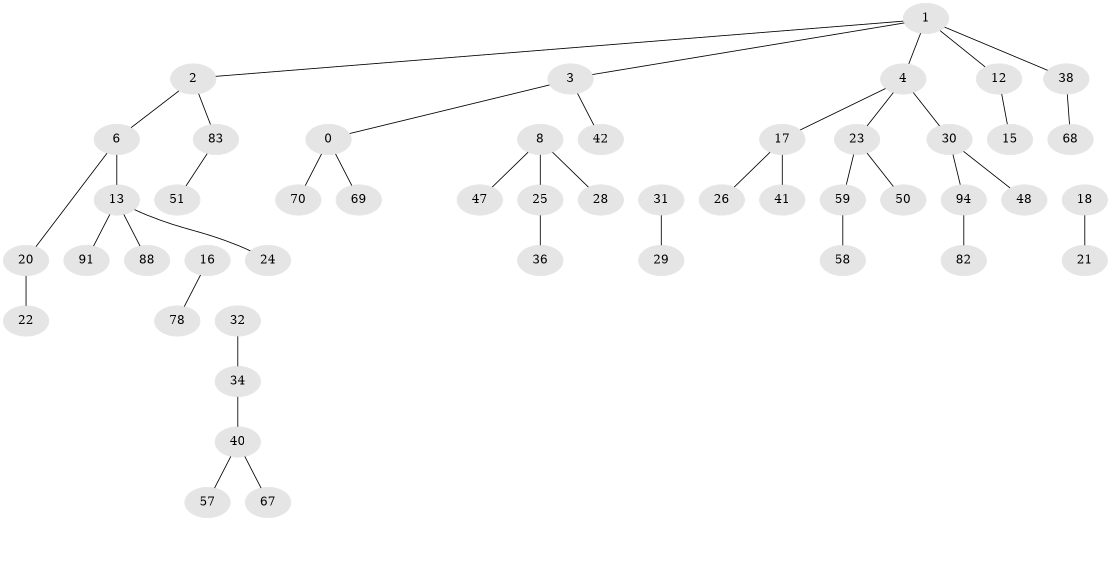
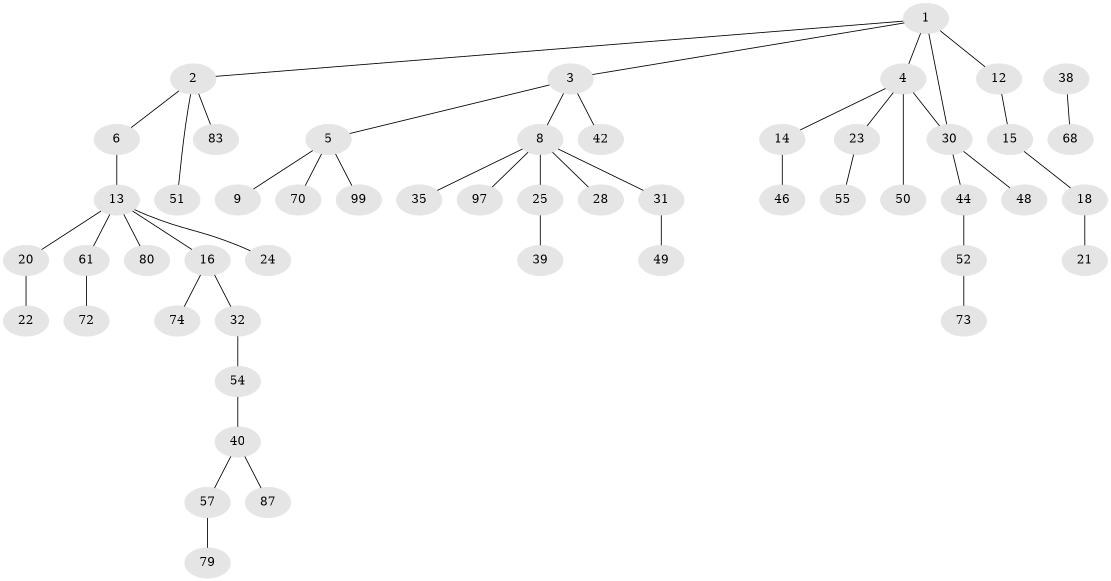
edge "1" -- "38": now "1" -- "30"
edge "3" -- "8": added
node "0": label "0" -> "5"
node "17": label "17" -> "14"
edge "83" -- "51": now "2" -- "51"
edge "8" -- "31": added
edge "23" -- "50": now "4" -- "50"
edge "15" -- "18": added
edge "6" -- "20": now "13" -- "20"
node "9": added
node "69": label "69" -> "99"
node "35": added
node "47": label "47" -> "97"
node "26": removed
node "41": label "41" -> "46"
node "59": label "59" -> "55"
node "94": label "94" -> "44"
edge "13" -- "16": added
node "91": label "91" -> "61"
node "88": label "88" -> "80"
node "36": label "36" -> "39"
node "29": label "29" -> "49"
node "58": removed
node "82": label "82" -> "52"
edge "16" -- "32": added
node "72": added
node "78": label "78" -> "74"
node "73": added
node "34": label "34" -> "54"
node "67": label "67" -> "87"
node "79": added
